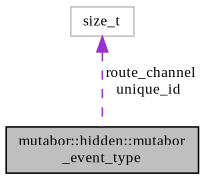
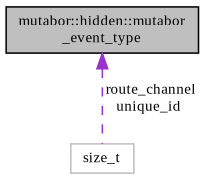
edge "mutabor::hidden::mutabor _event_type" -> "size_t": reversed
